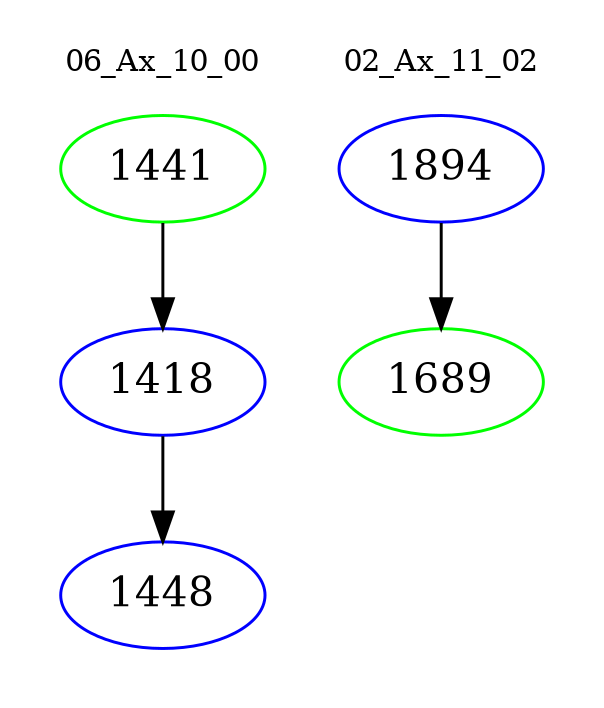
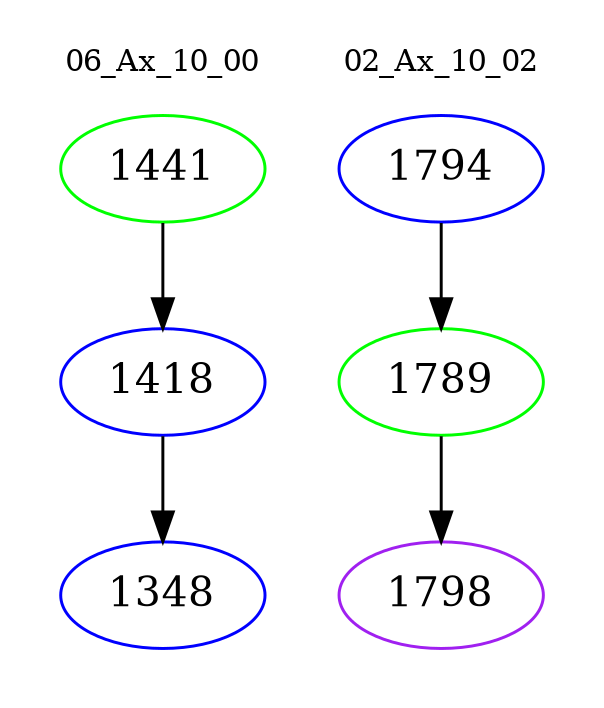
cluster "02_Ax_11_02": label "02_Ax_11_02" -> "02_Ax_10_02"
node "1894": label "1894" -> "1794"
node "1689": label "1689" -> "1789"
node "1448": label "1448" -> "1348"
node "1798": added
